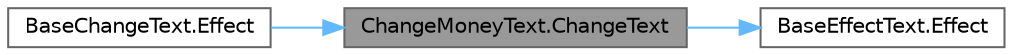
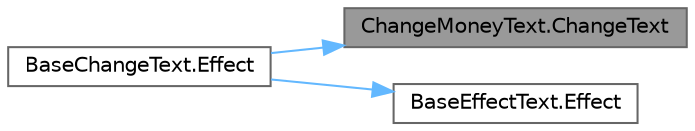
edge "ChangeMoneyText.ChangeText" -> "BaseEffectText.Effect": now "BaseChangeText.Effect" -> "BaseEffectText.Effect"
